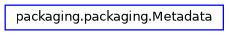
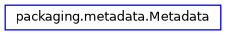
node "packaging.packaging.Metadata": label "packaging.packaging.Metadata" -> "packaging.metadata.Metadata"
